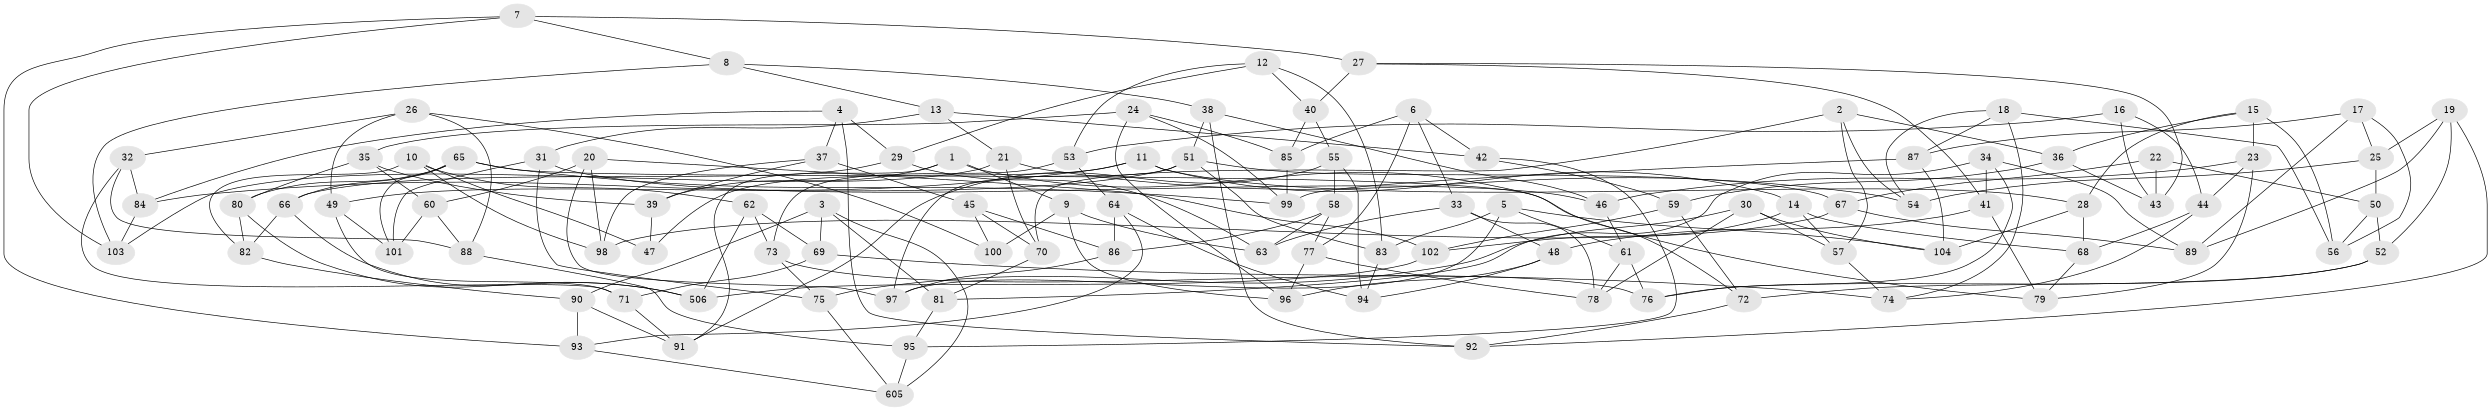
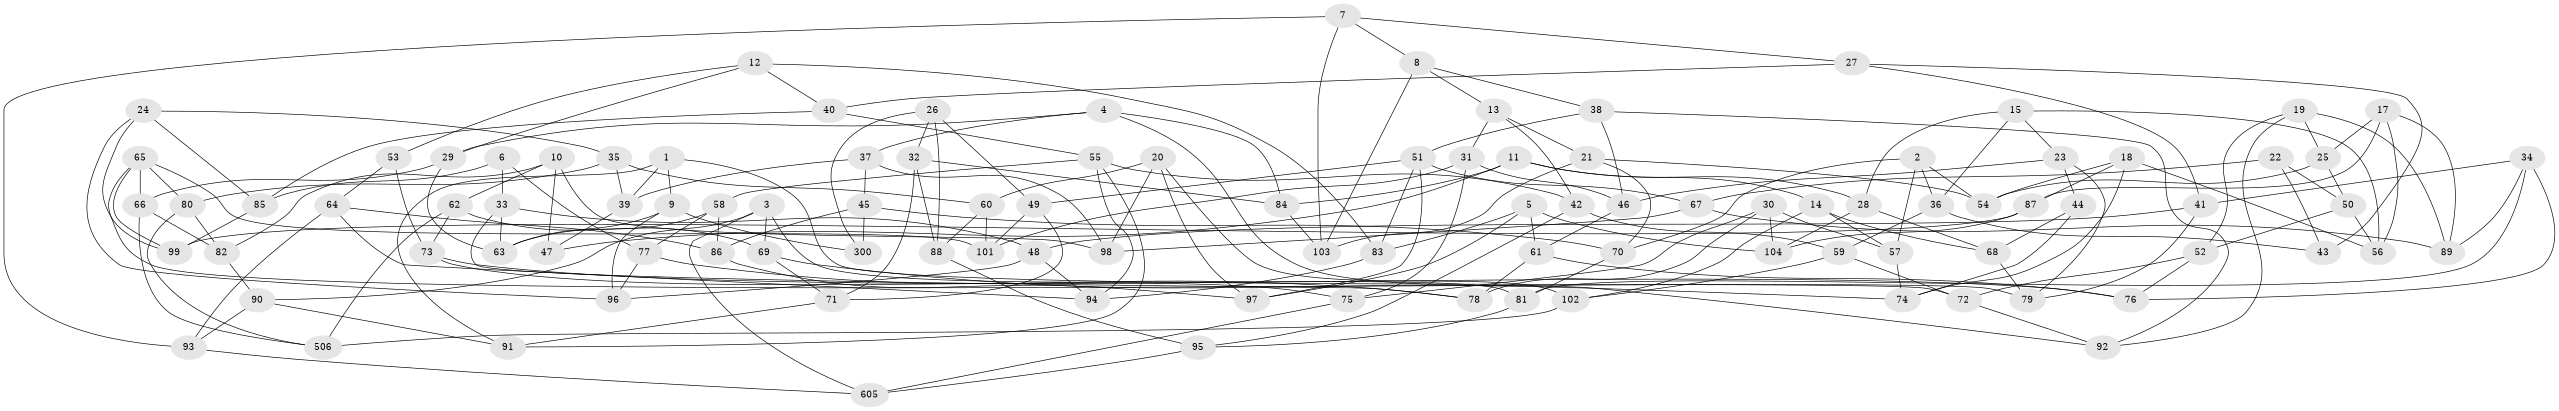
node "16": removed
edge "6" -- "42": now "55" -- "42"
node "100": label "100" -> "300"
